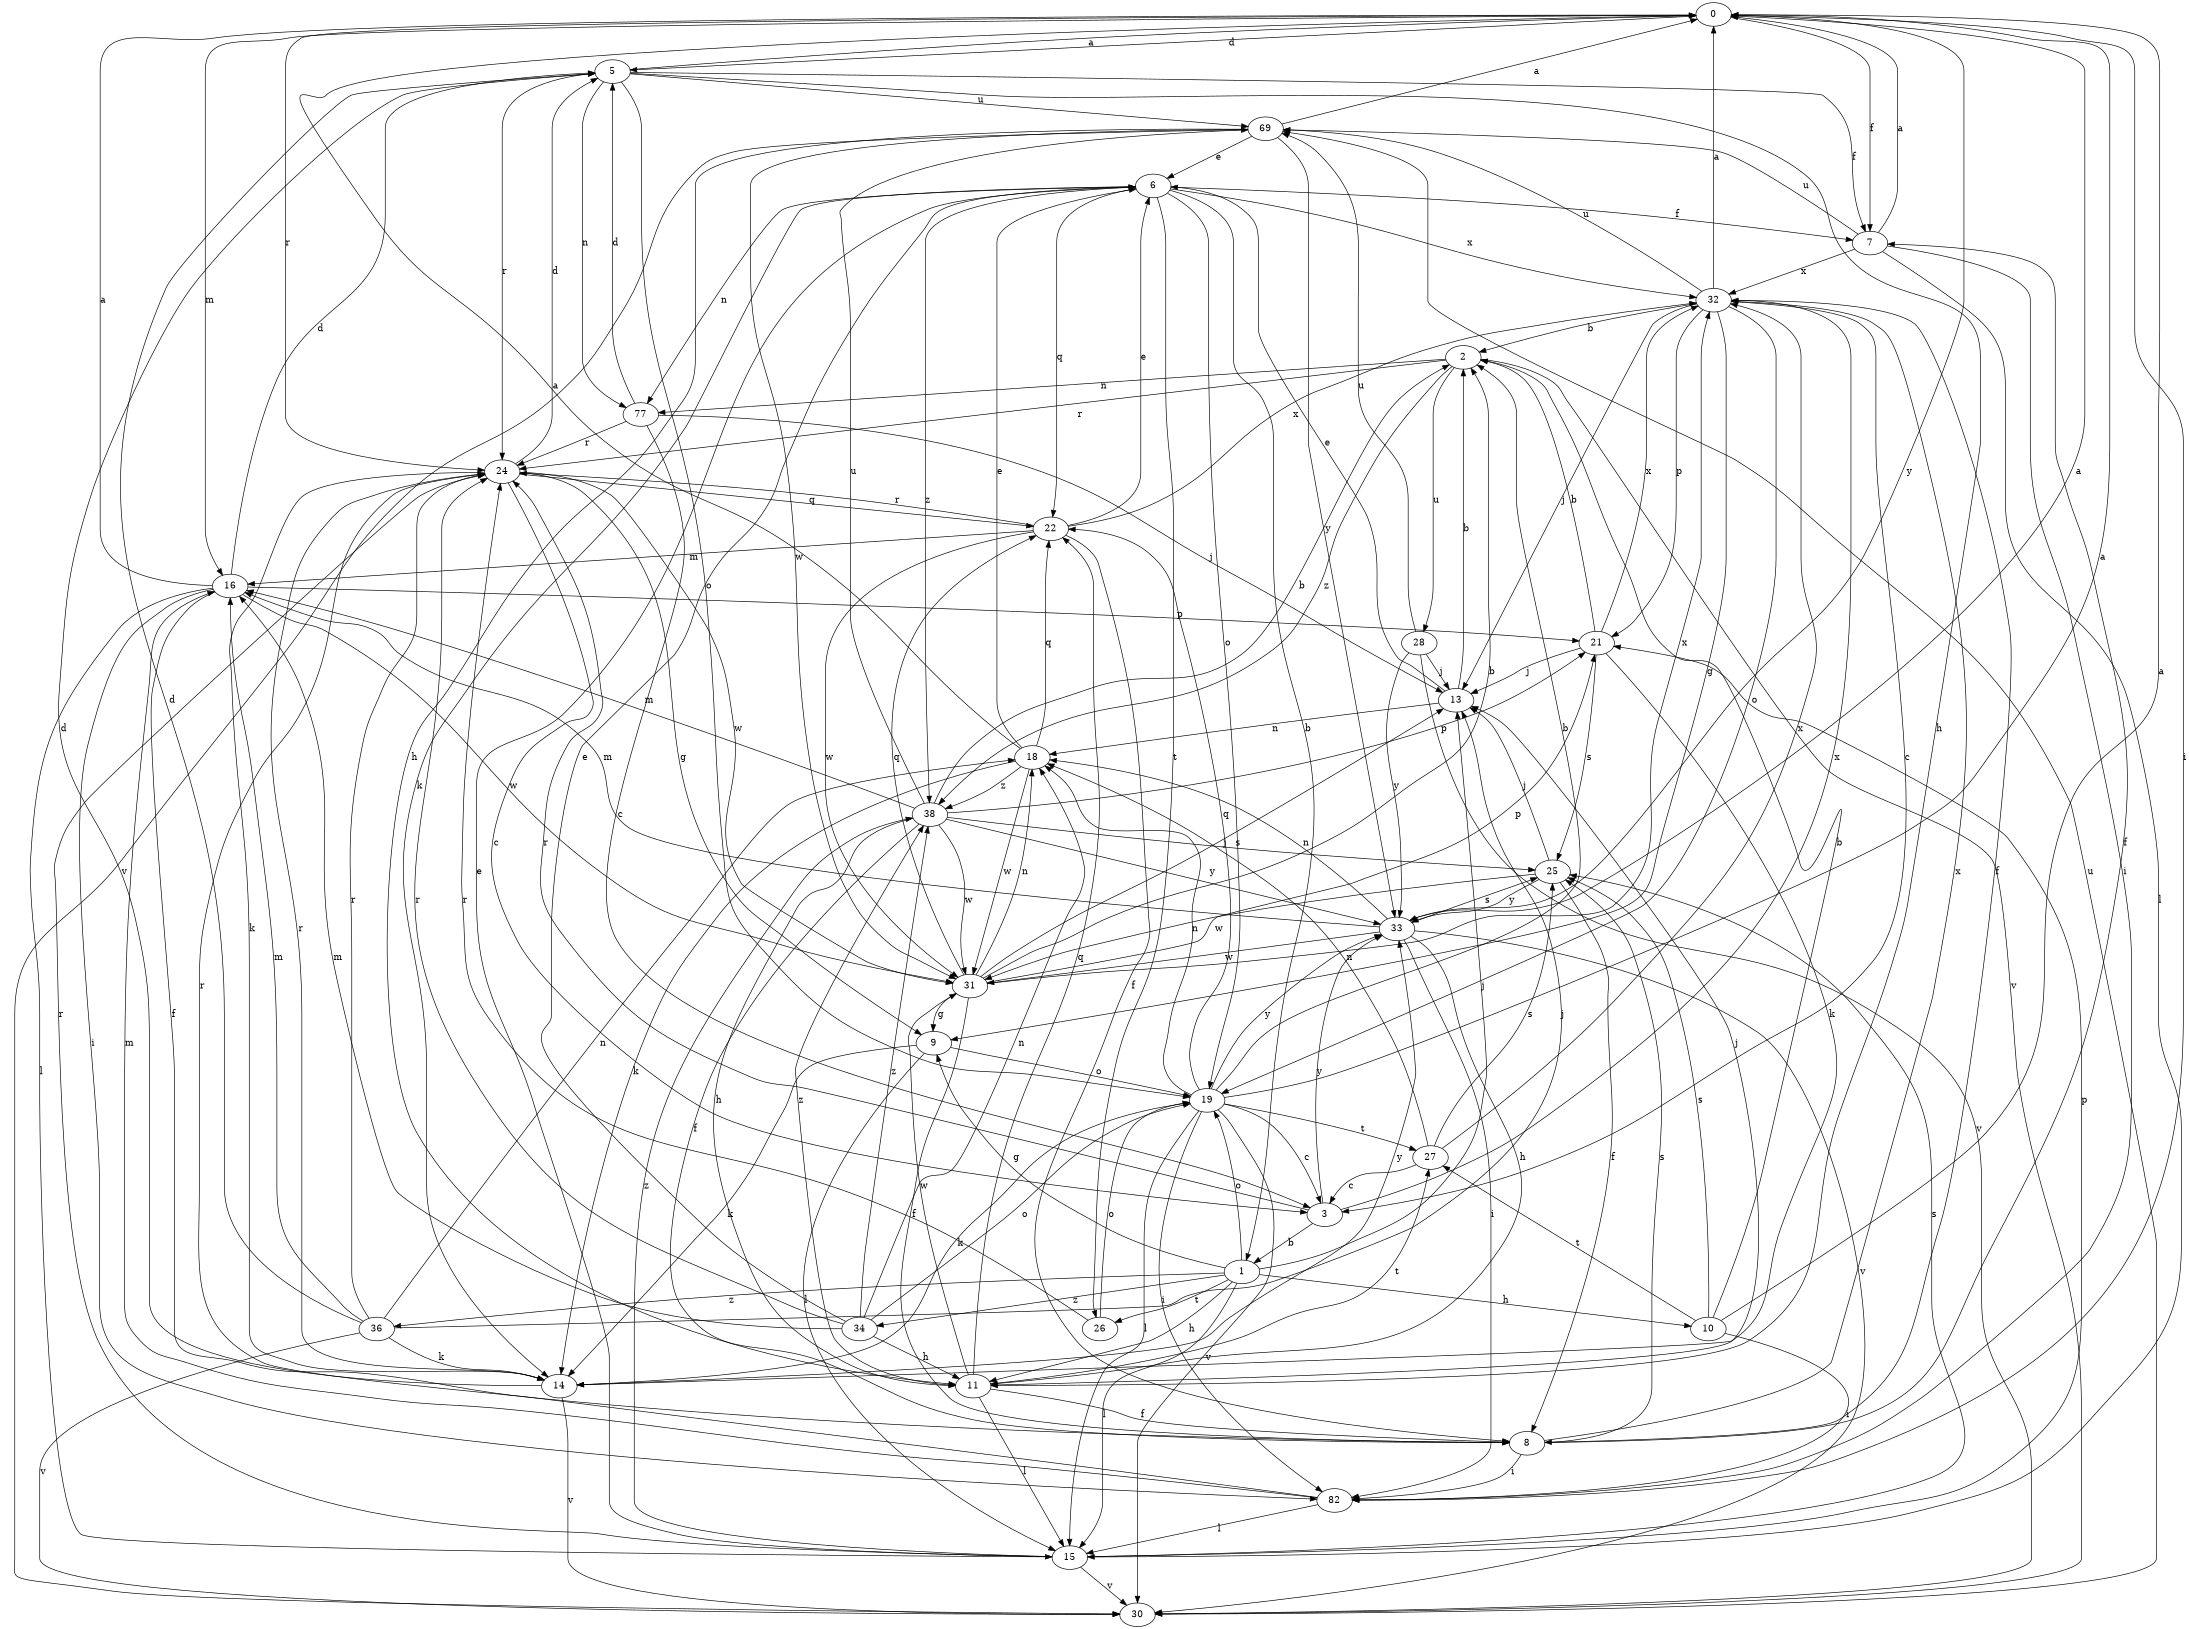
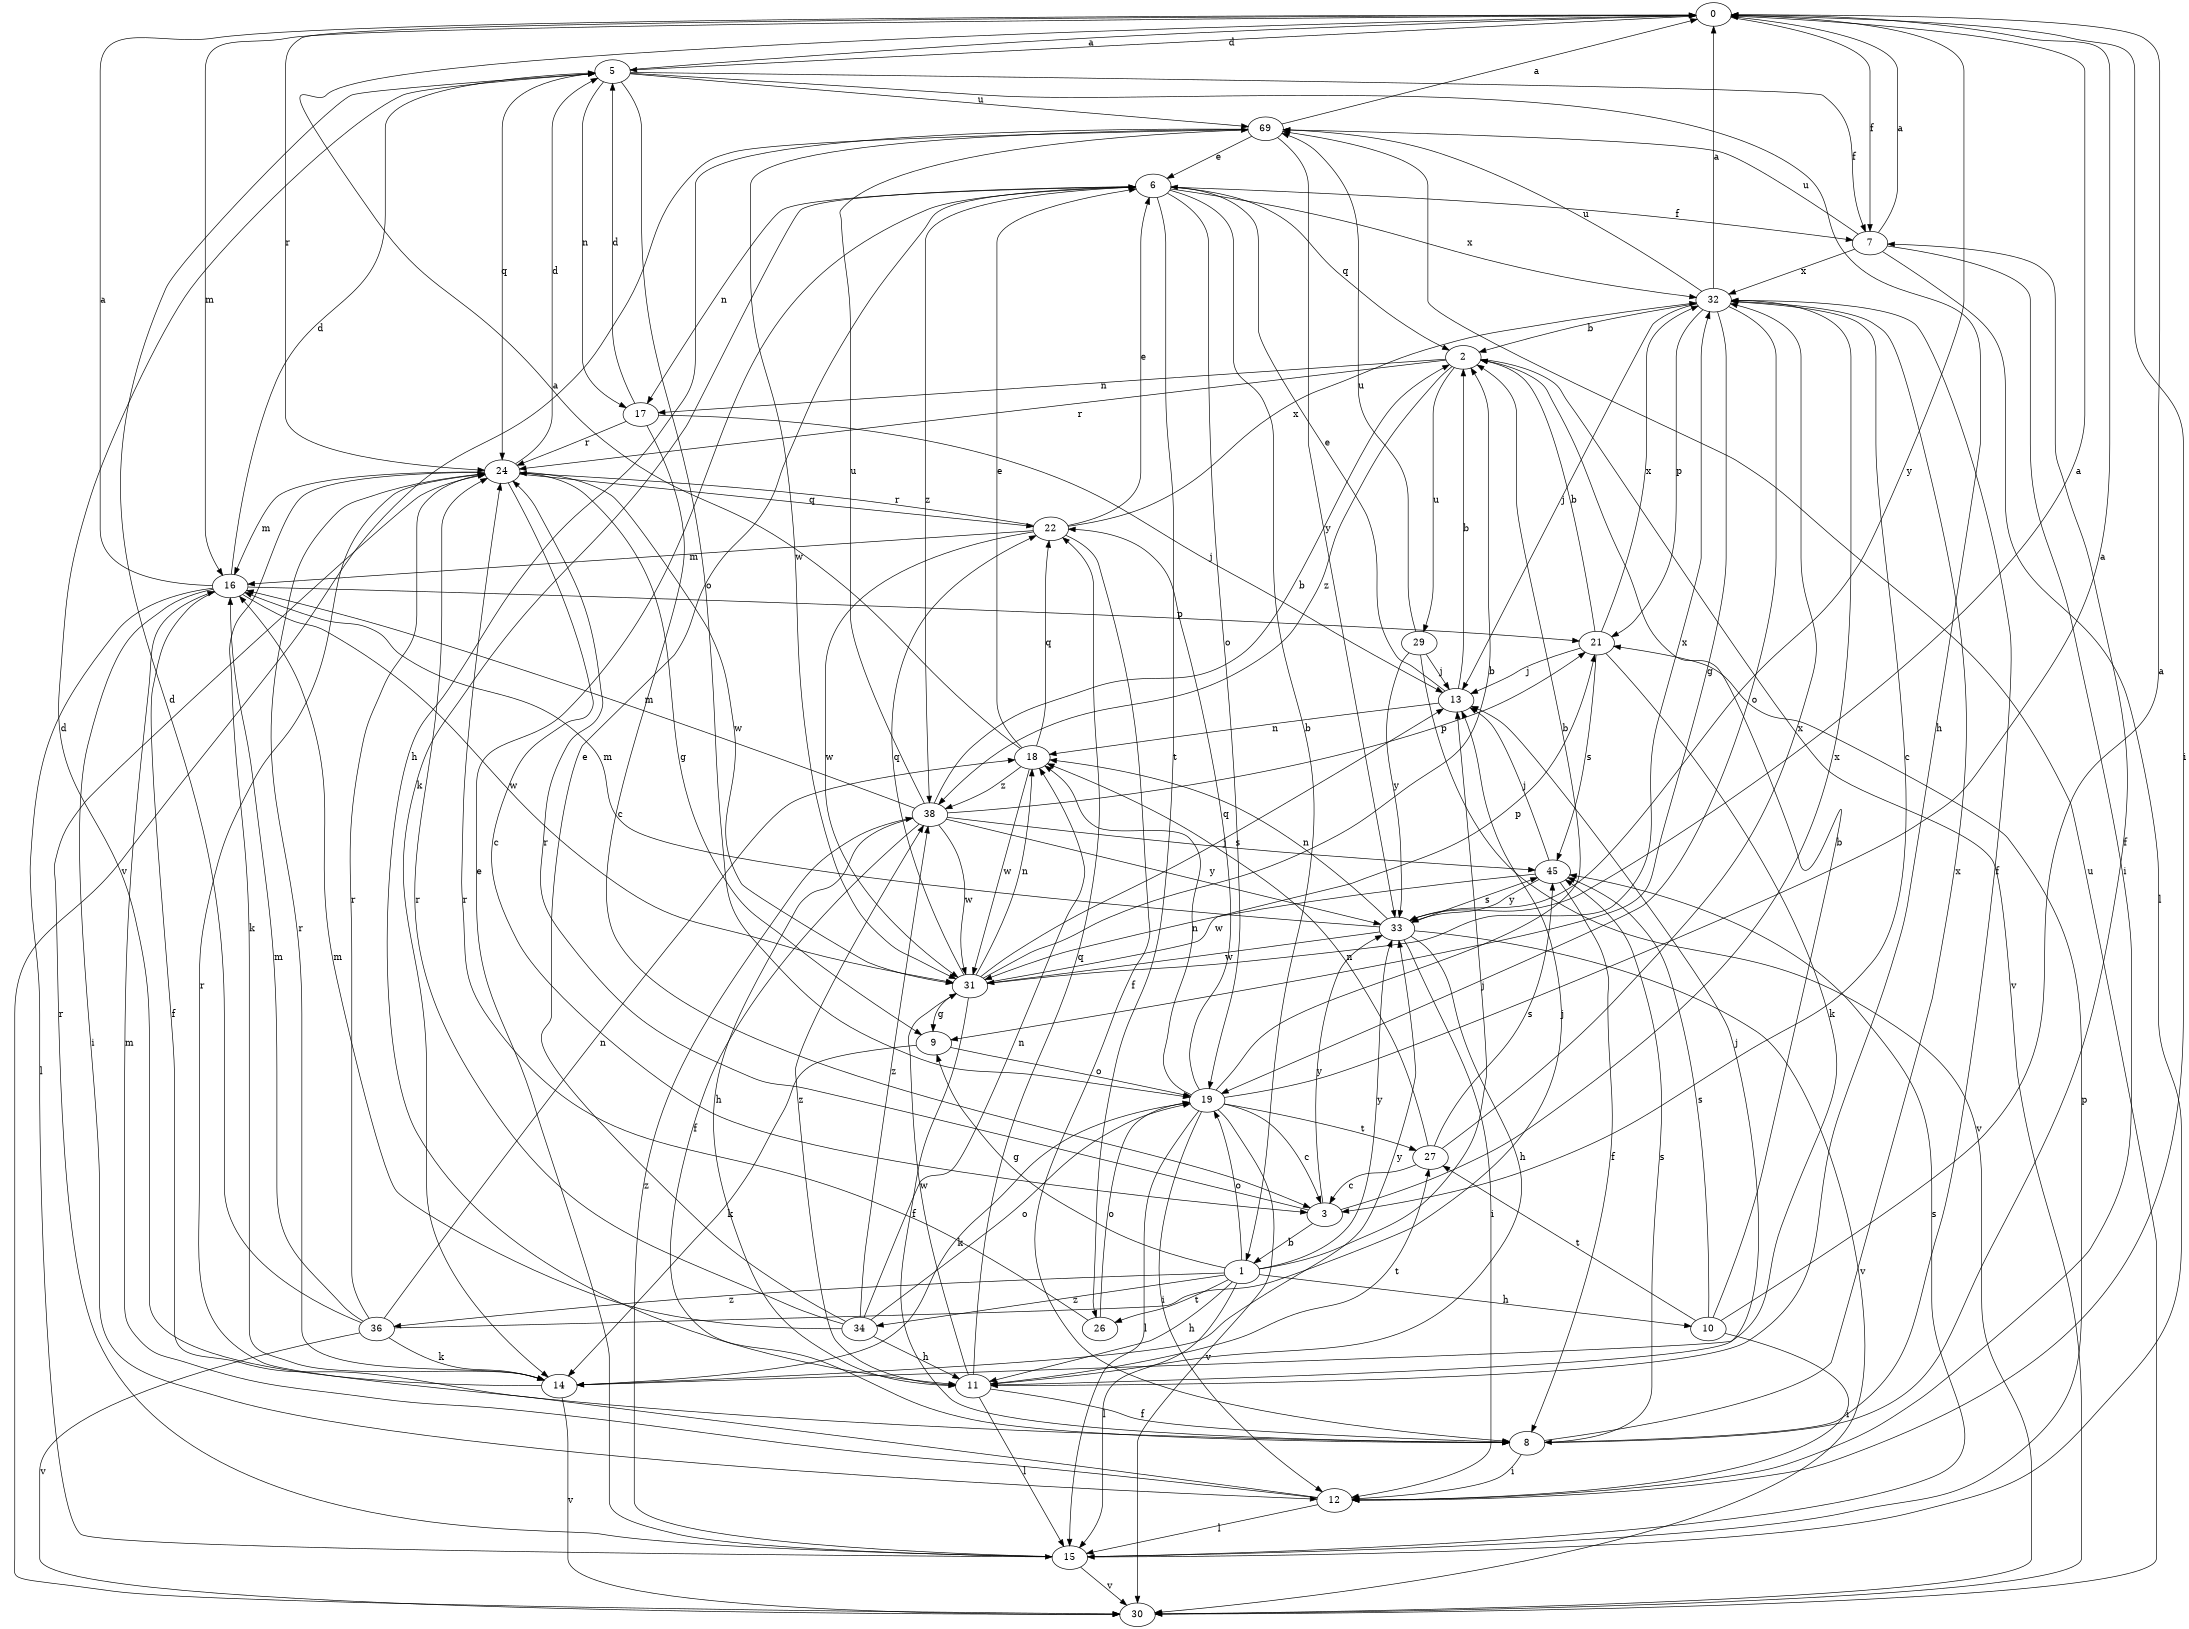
edge "5" -> "24": label "r" -> "q"
edge "6" -> "22": now "6" -> "2"
node "77": label "77" -> "17"
edge "24" -> "16": added, label "m"
node "28": label "28" -> "29"
node "25": label "25" -> "45"
edge "18" -> "14": removed, label "k"
edge "19" -> "33": now "1" -> "33"
edge "9" -> "15": removed, label "l"
node "82": label "82" -> "12"
